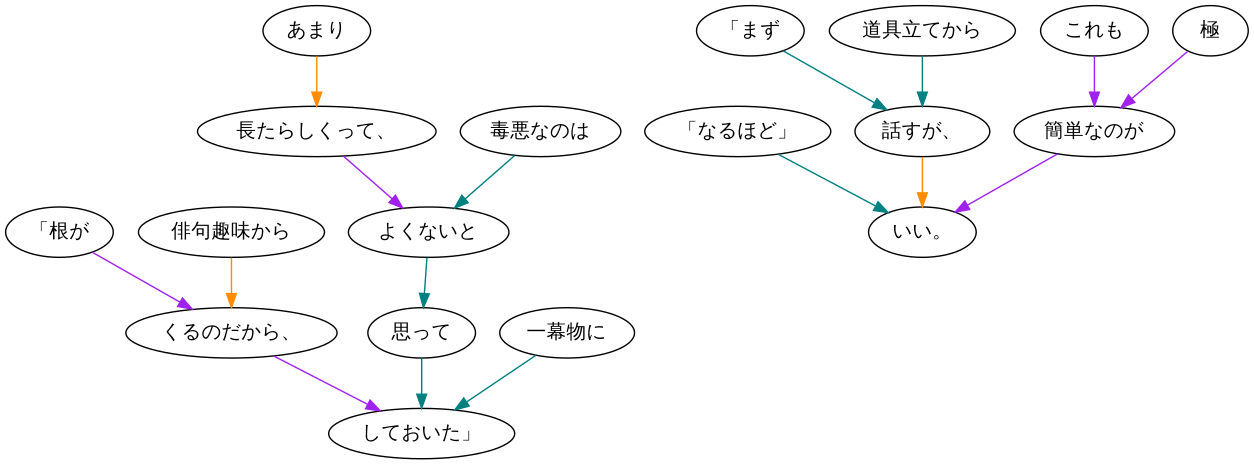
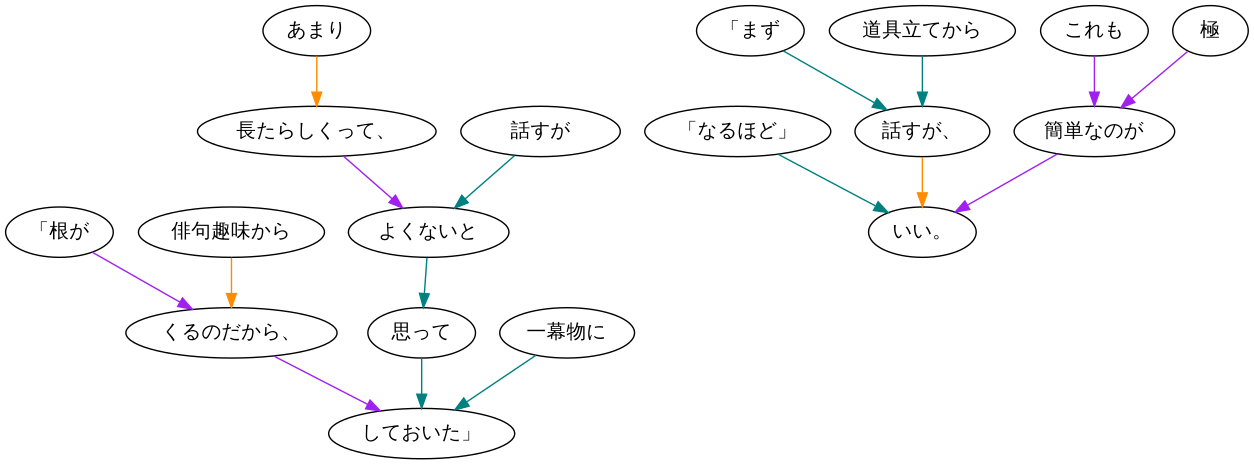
node "毒悪なのは": label "毒悪なのは" -> "話すが"
